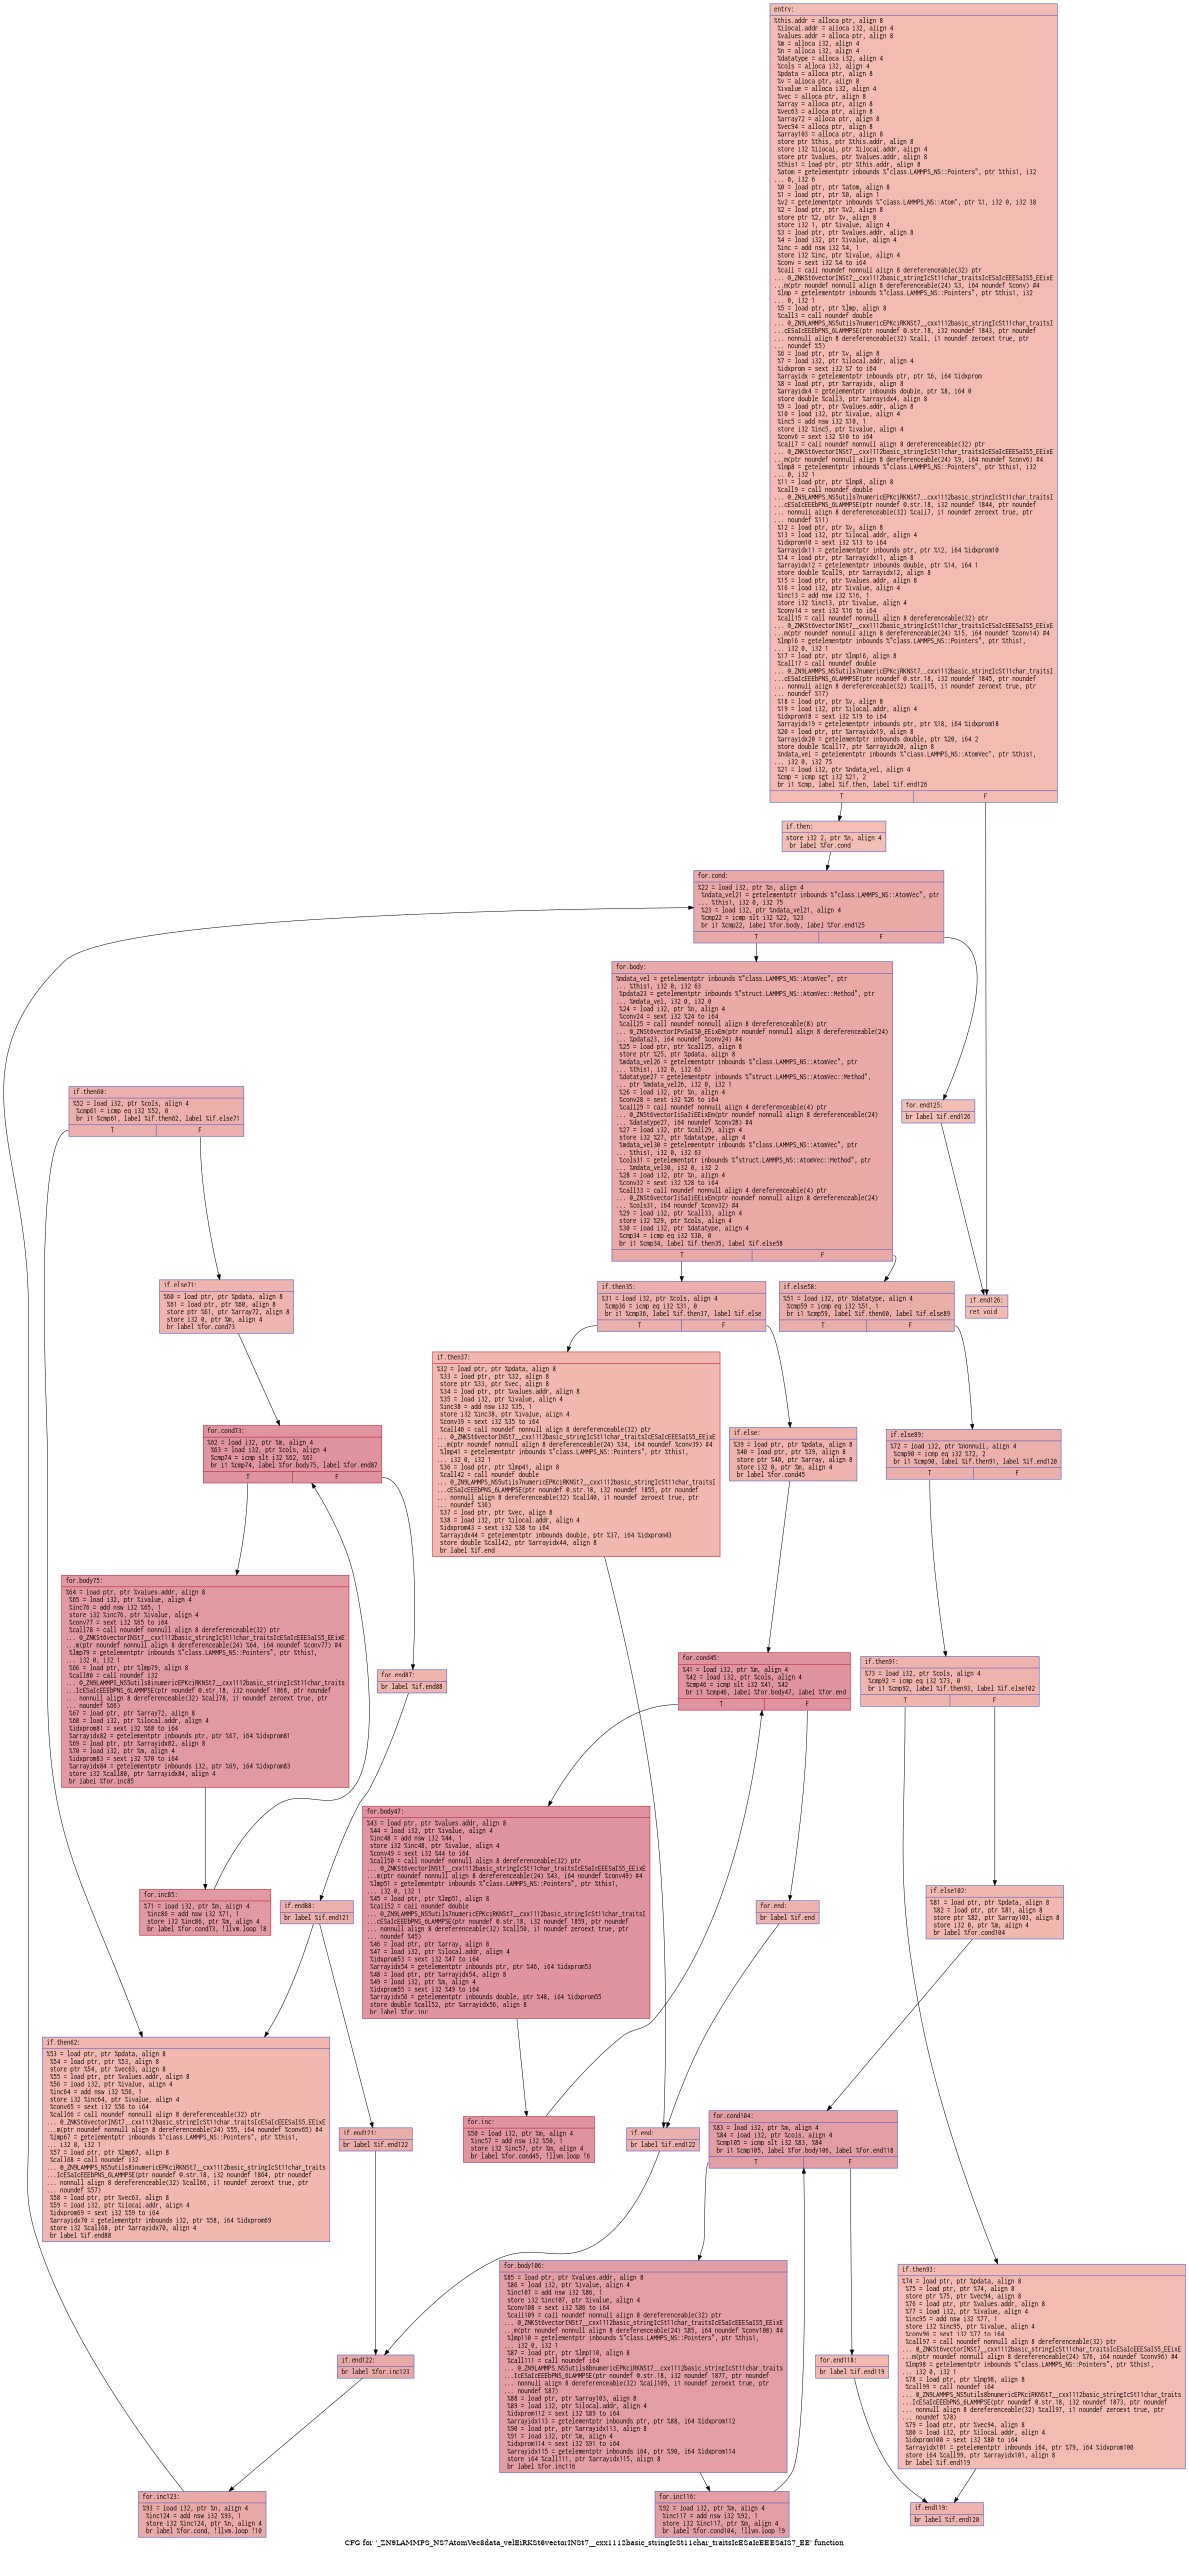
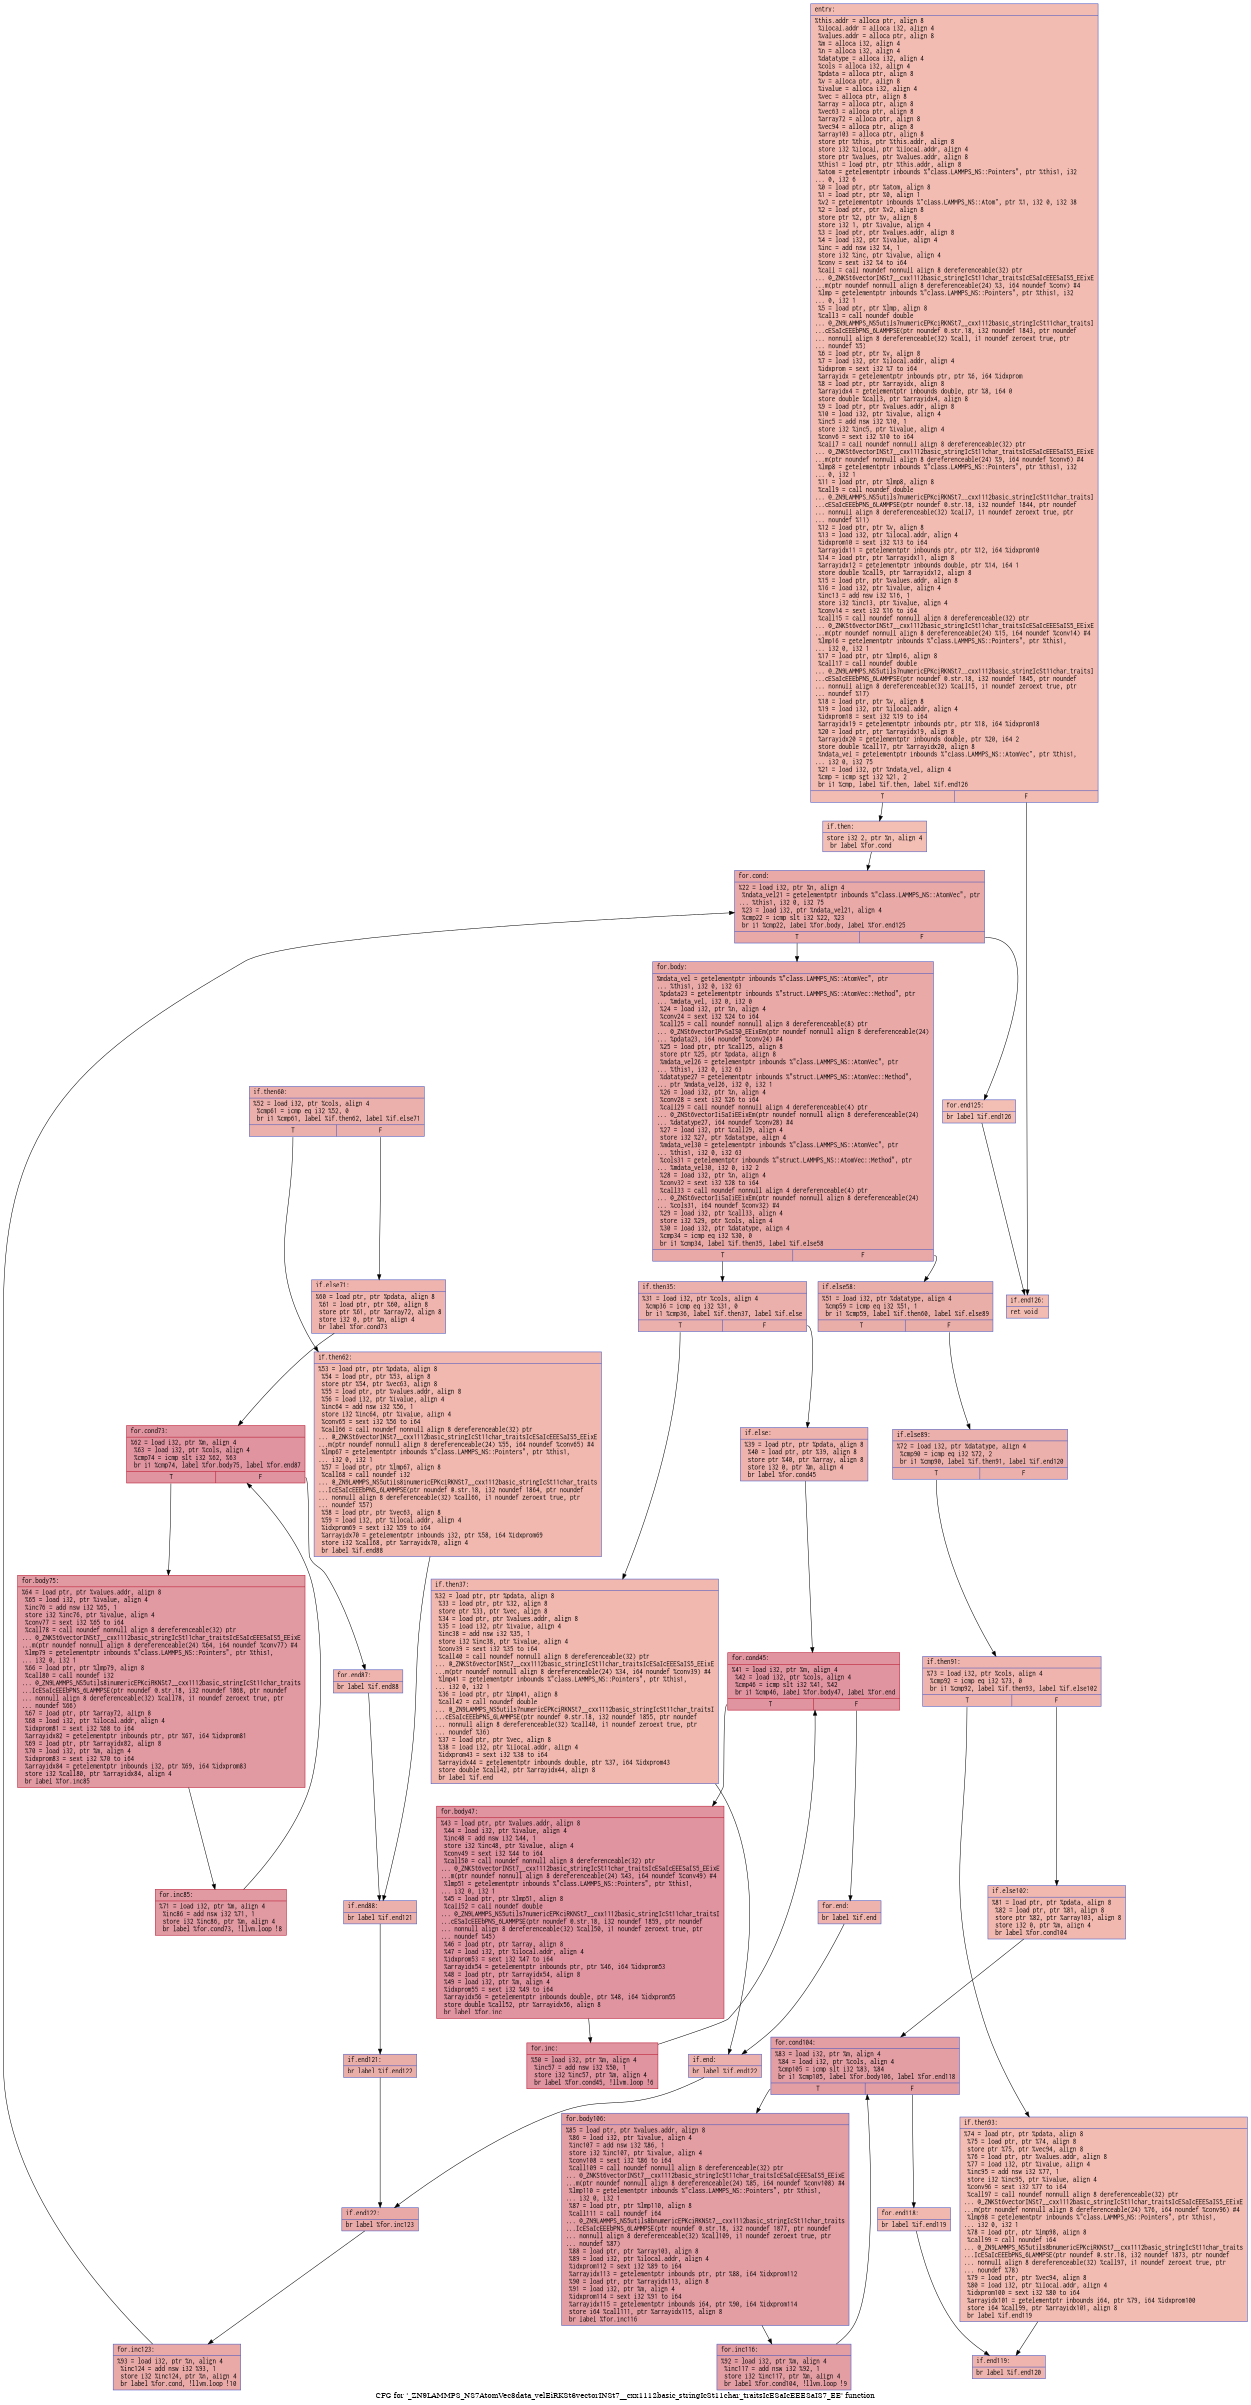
node "if.else89:": text "%72 = load i32, ptr %nonnull, align 4" -> "%72 = load i32, ptr %datatype, align 4"
node "if.then37:": color #b70d28ff -> #3d50c3ff
edge "if.end88:" -> "if.then62:": reversed
